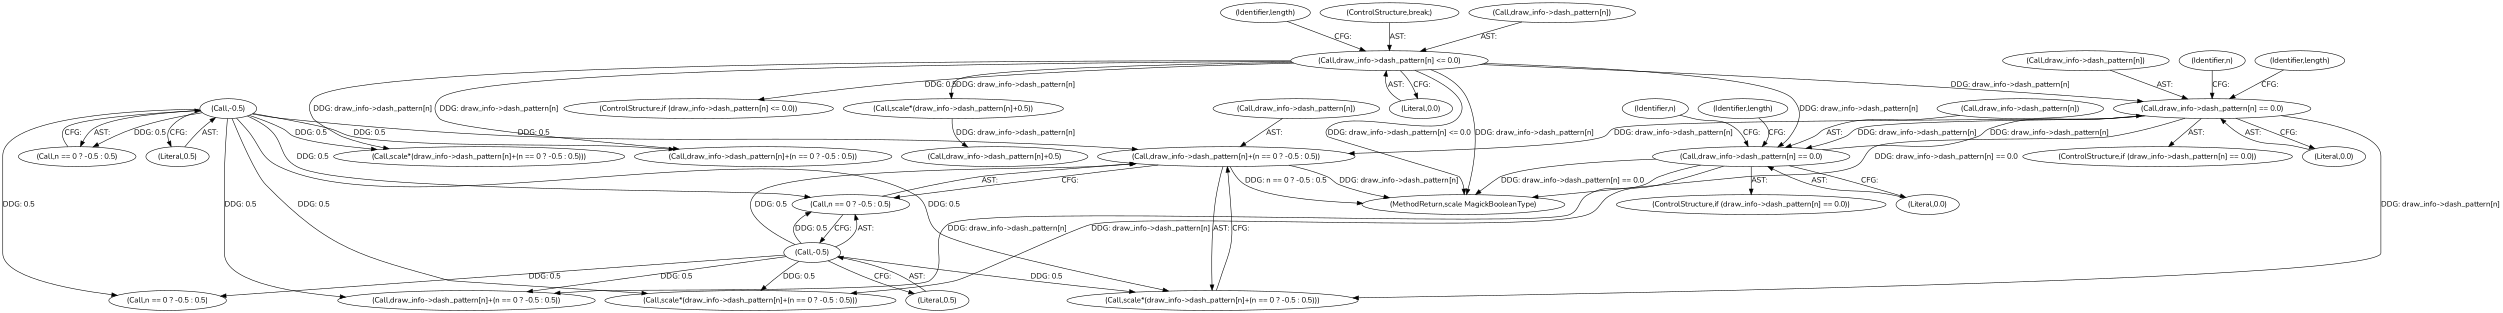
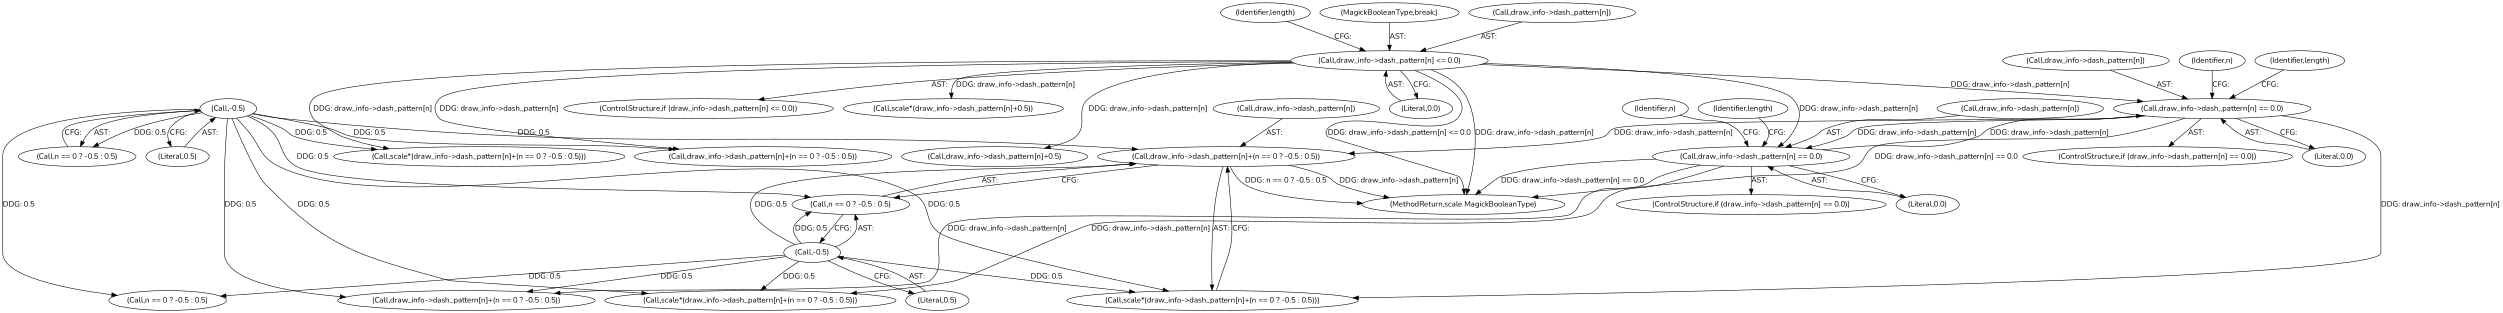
node "(ControlStructure,break;)": label "(ControlStructure,break;)" -> "(MagickBooleanType,break;)"
edge "(Call,draw_info->dash_pattern[n] <= 0.0)" -> "(ControlStructure,if (draw_info->dash_pattern[n] <= 0.0))": label "DDG: 0.5" -> "AST: "
edge "(Call,scale*(draw_info->dash_pattern[n]+0.5))" -> "(Call,draw_info->dash_pattern[n]+0.5)": now "(Call,draw_info->dash_pattern[n] <= 0.0)" -> "(Call,draw_info->dash_pattern[n]+0.5)"
